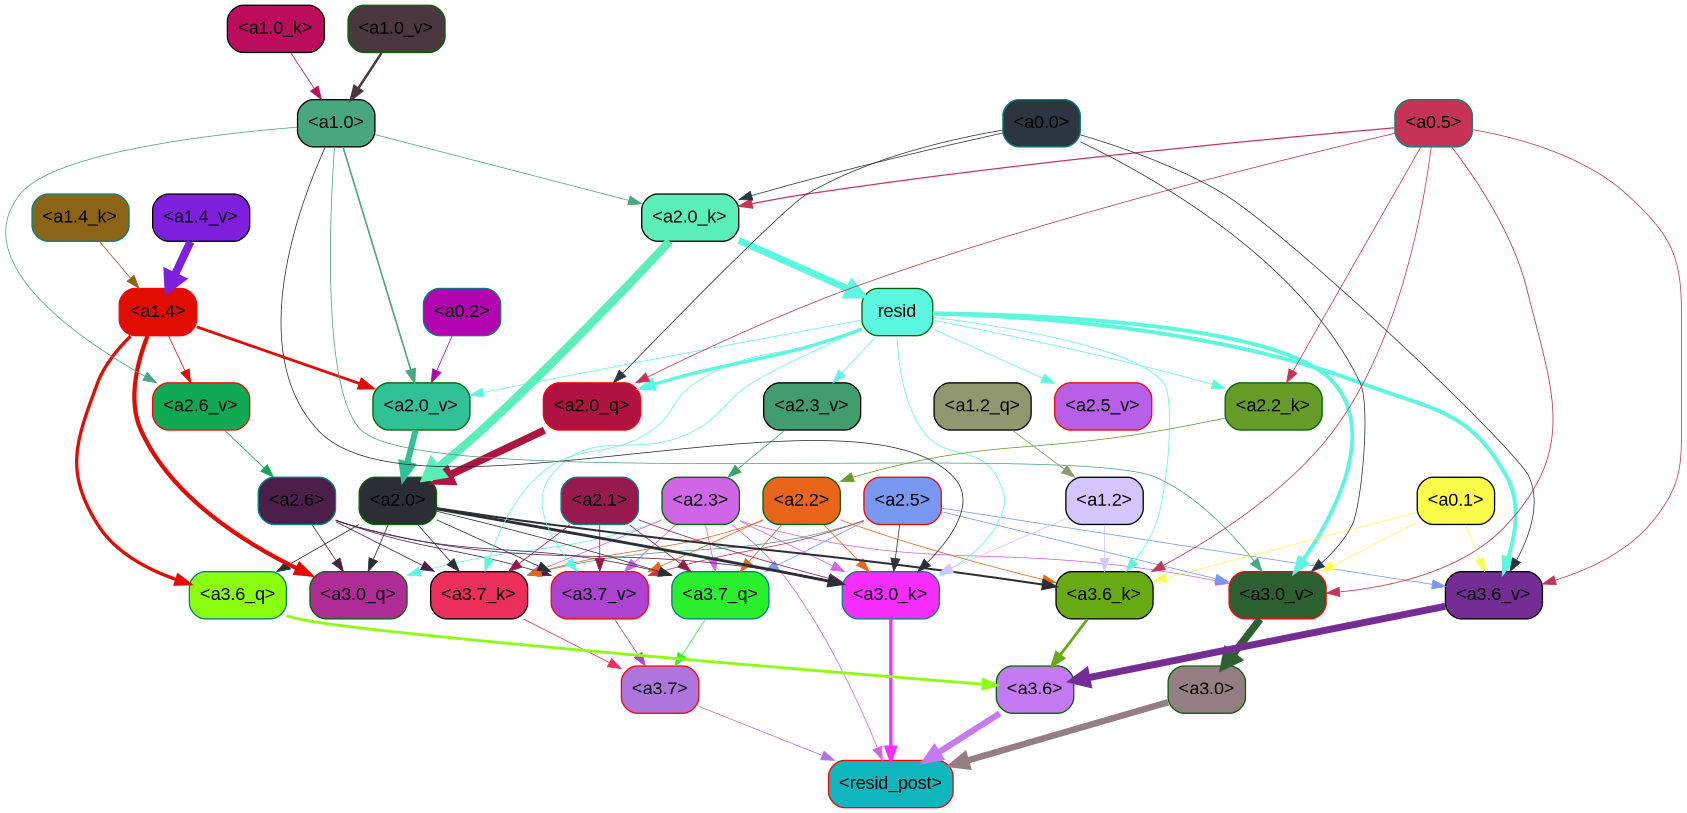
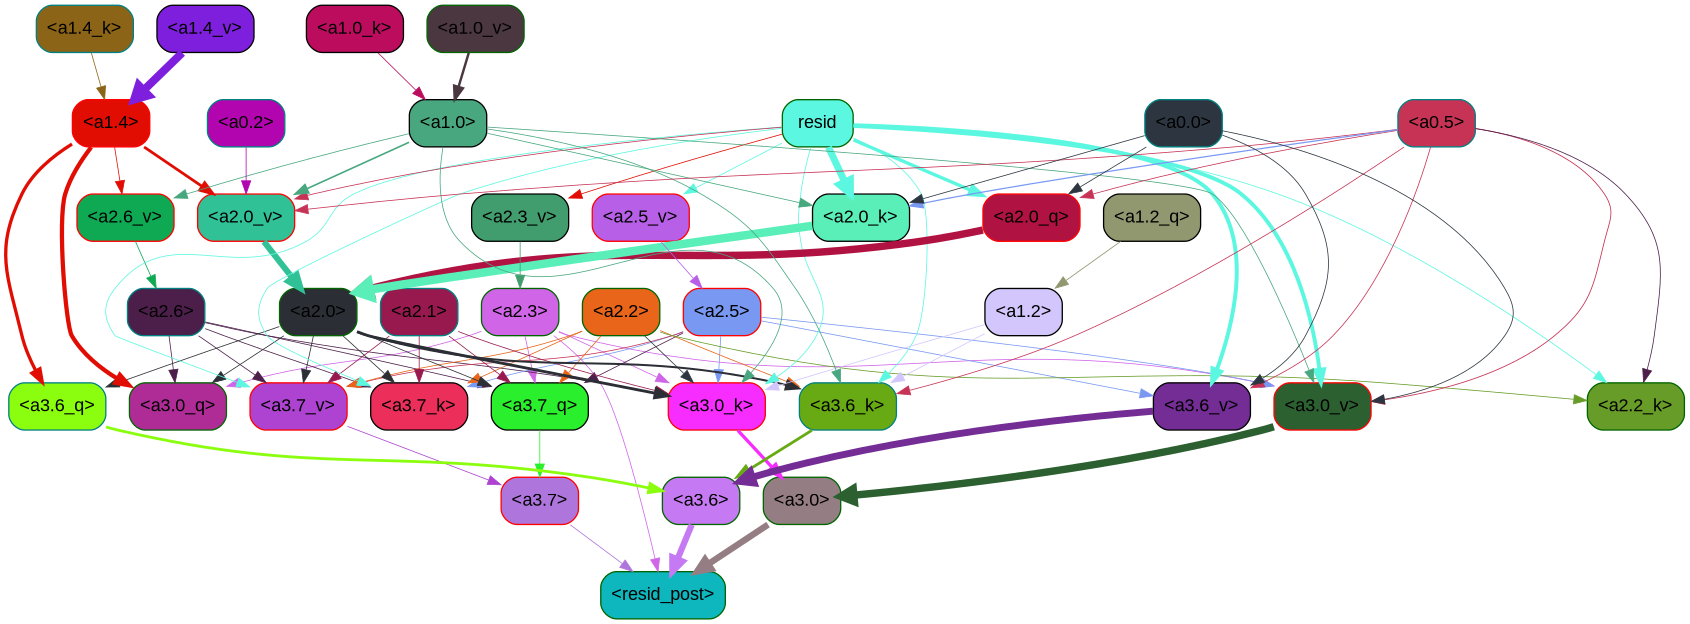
edge "<a0.5>" -> "<a2.0_k>": color #c73355 -> #7898f2
edge "<a0.5>" -> "<a2.0_v>": added
edge "<a1.0>" -> "<a3.6_k>": added
edge "<a0.5>" -> "<a2.2_k>": color #c73355 -> #4c1f4a
edge "<a2.5_v>" -> "<a2.5>": added
edge "<a2.0_k>" -> "resid": reversed
edge "resid" -> "<a2.3_v>": color #5cf7e0 -> #e10d02
edge "resid" -> "<a2.0_v>": color #5cf7e0 -> #c73355
node "<a2.0_v>": color darkgreen -> red
edge "<a2.2_k>" -> "<a2.2>": reversed
edge "<a1.0>" -> "<a3.0_k>": color #2b2e34 -> #48a77e
node "<a0.1>": removed
edge "<a2.5>" -> "<a3.0_k>": color #2d3640 -> #7898f2
edge "<a2.2>" -> "<a3.0_k>": color #e86519 -> #2d3640
edge "<a2.3>" -> "<a3.7_v>": removed
edge "<a2.5>" -> "<a3.7_q>": color #7898f2 -> #4c1f4a
edge "<a2.3>" -> "<a3.7_k>": removed
edge "<a2.3>" -> "<a3.0_q>": color #5cf7e0 -> #d065e8
edge "<a2.5>" -> "<a3.7_k>": color #48a77e -> #7898f2
node "<a3.7_q>": color teal -> black
node "<a3.0_k>": color teal -> red
node "<a3.6_k>": color black -> teal
edge "<a3.7_k>" -> "<a3.7>": removed
edge "<a3.0_k>" -> "<resid_post>": now "<a3.0_k>" -> "<a3.0>"
node "<resid_post>": color red -> darkgreen
